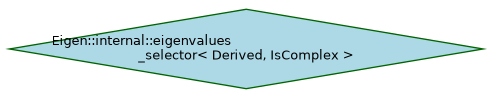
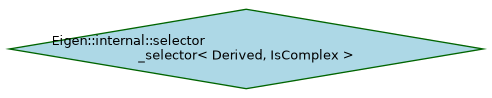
node "Eigen::internal::eigenvalues _selector< Derived, IsComplex >": label "Eigen::internal::eigenvalues _selector< Derived, IsComplex >" -> "Eigen::internal::selector _selector< Derived, IsComplex >"
